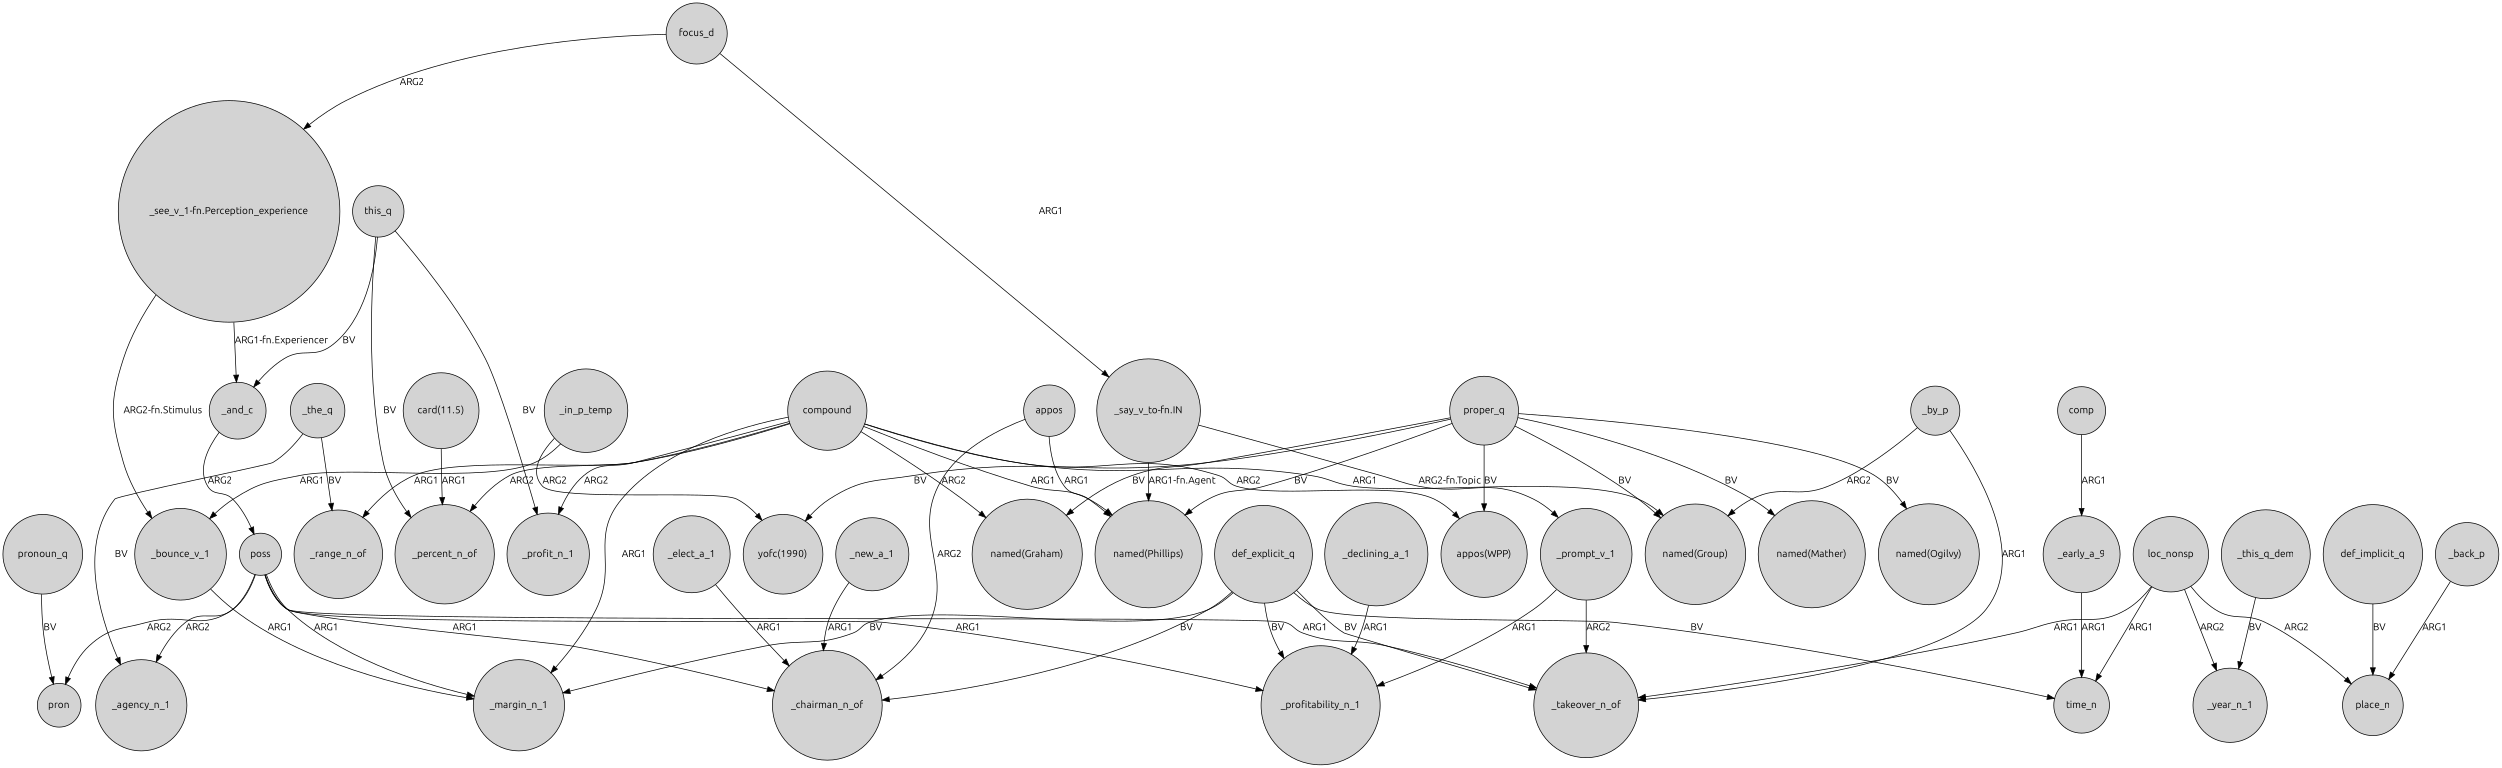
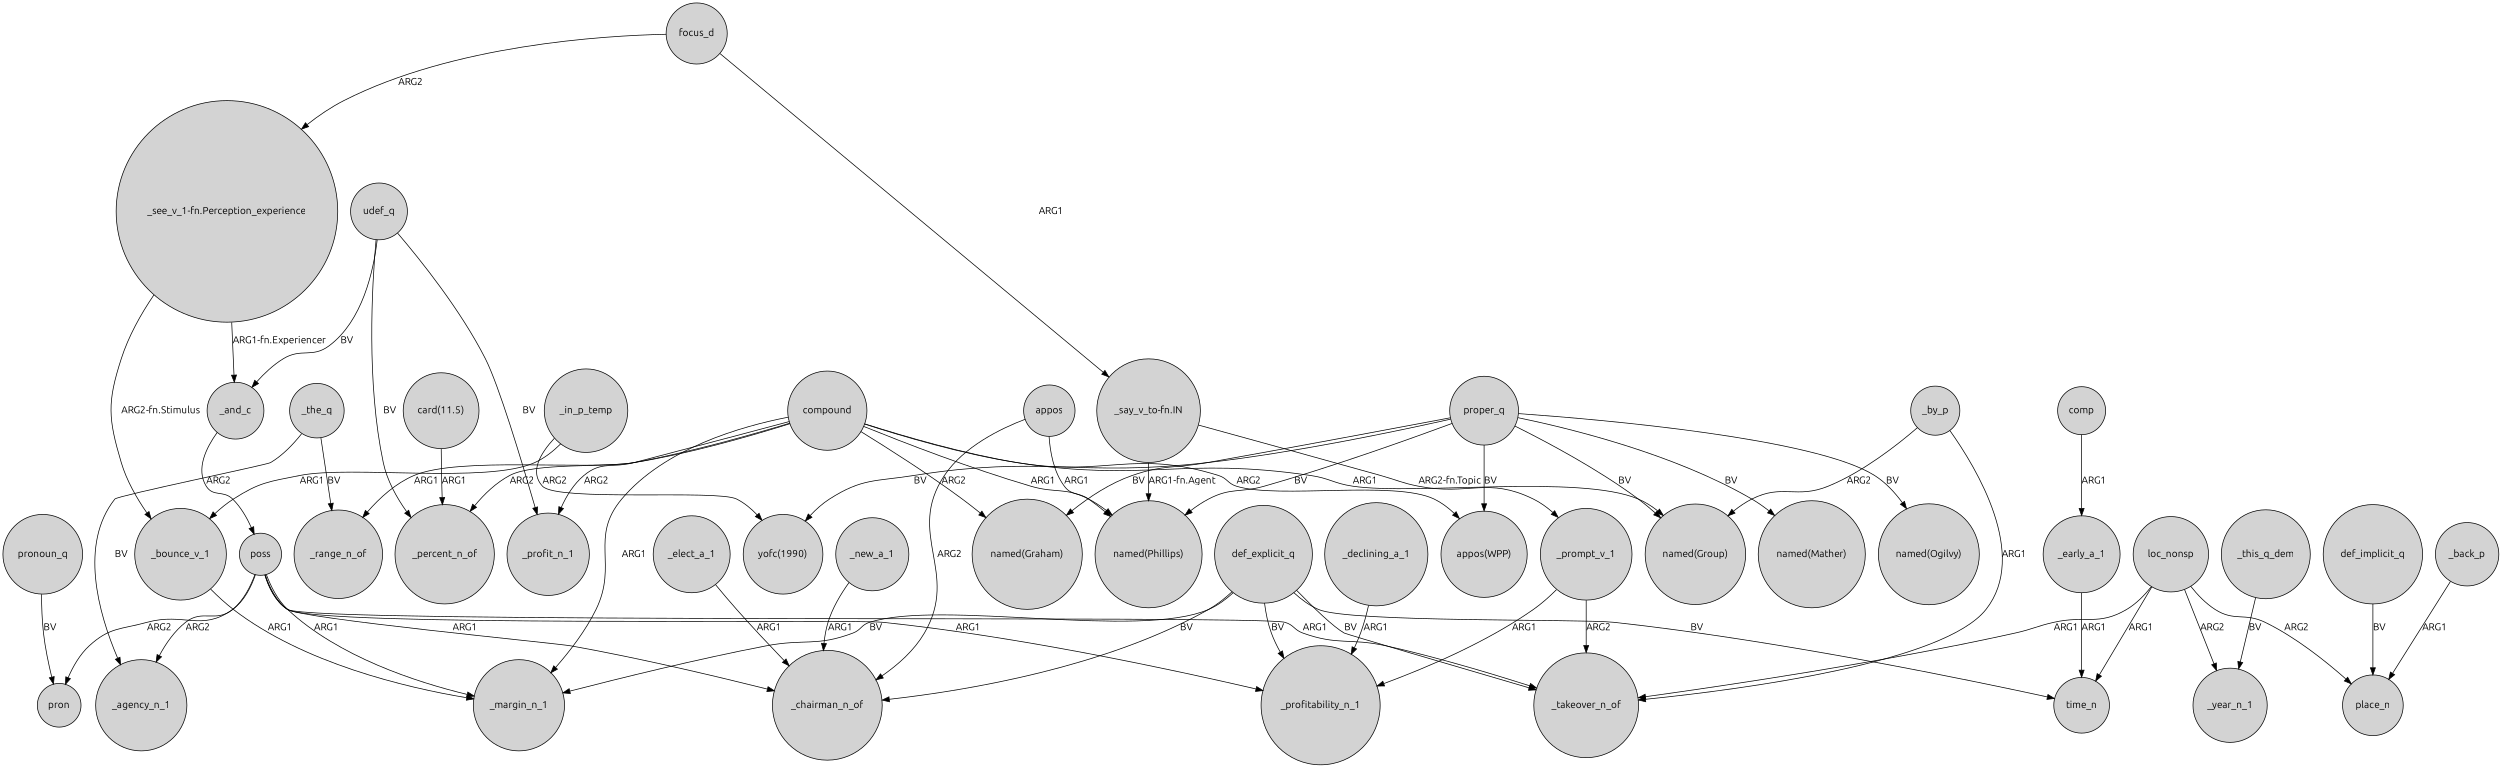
node "this_q": label "this_q" -> "udef_q"
node "_early_a_9": label "_early_a_9" -> "_early_a_1"
